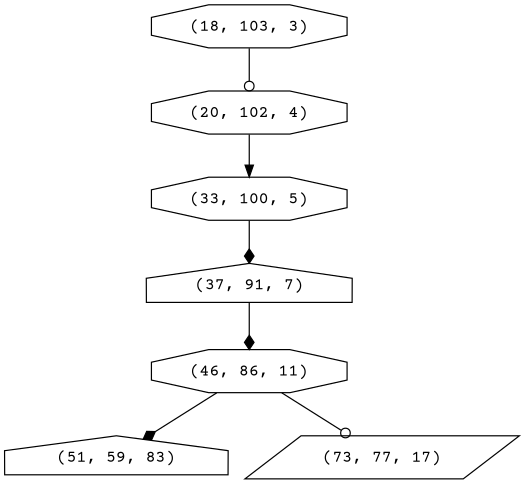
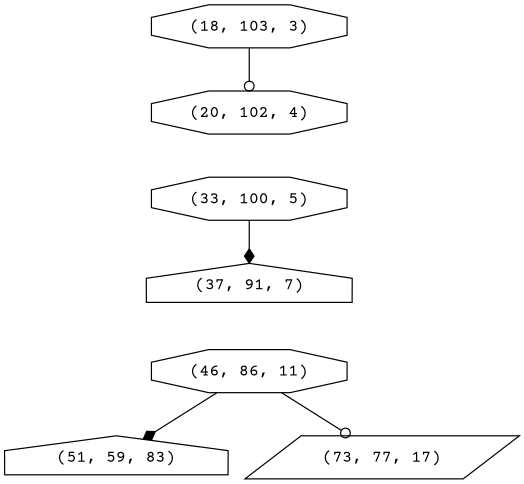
edge "(20, 102, 4)" -> "(33, 100, 5)": removed
edge "(37, 91, 7)" -> "(46, 86, 11)": removed
